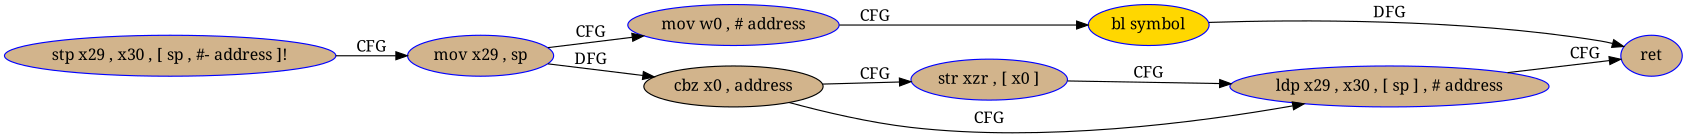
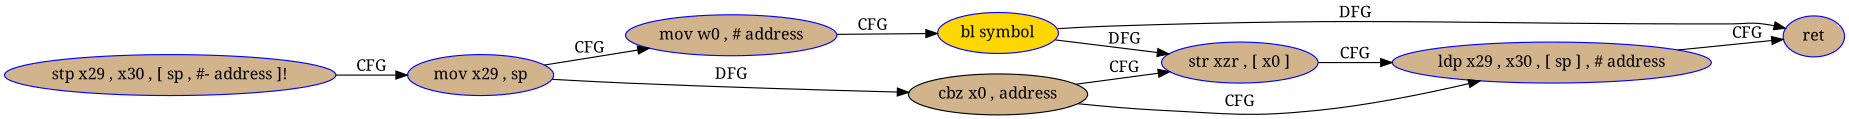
edge "bl symbol" -> "str xzr , [ x0 ]": added, label "DFG"
